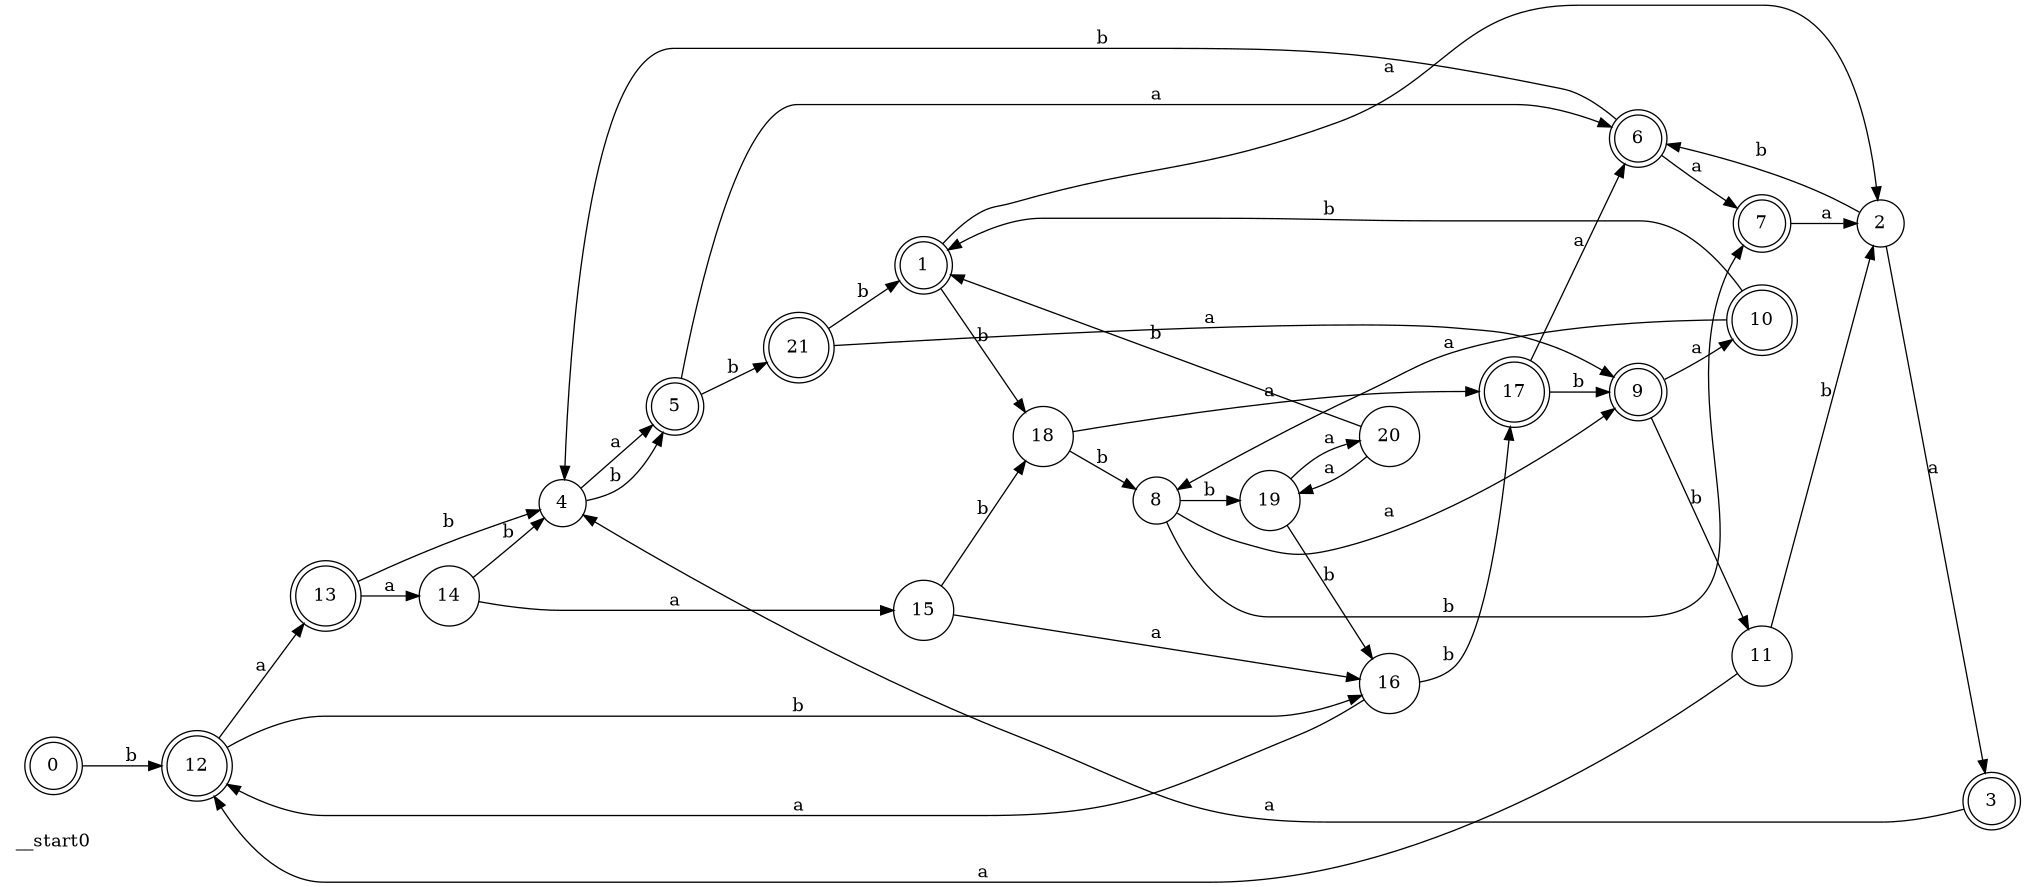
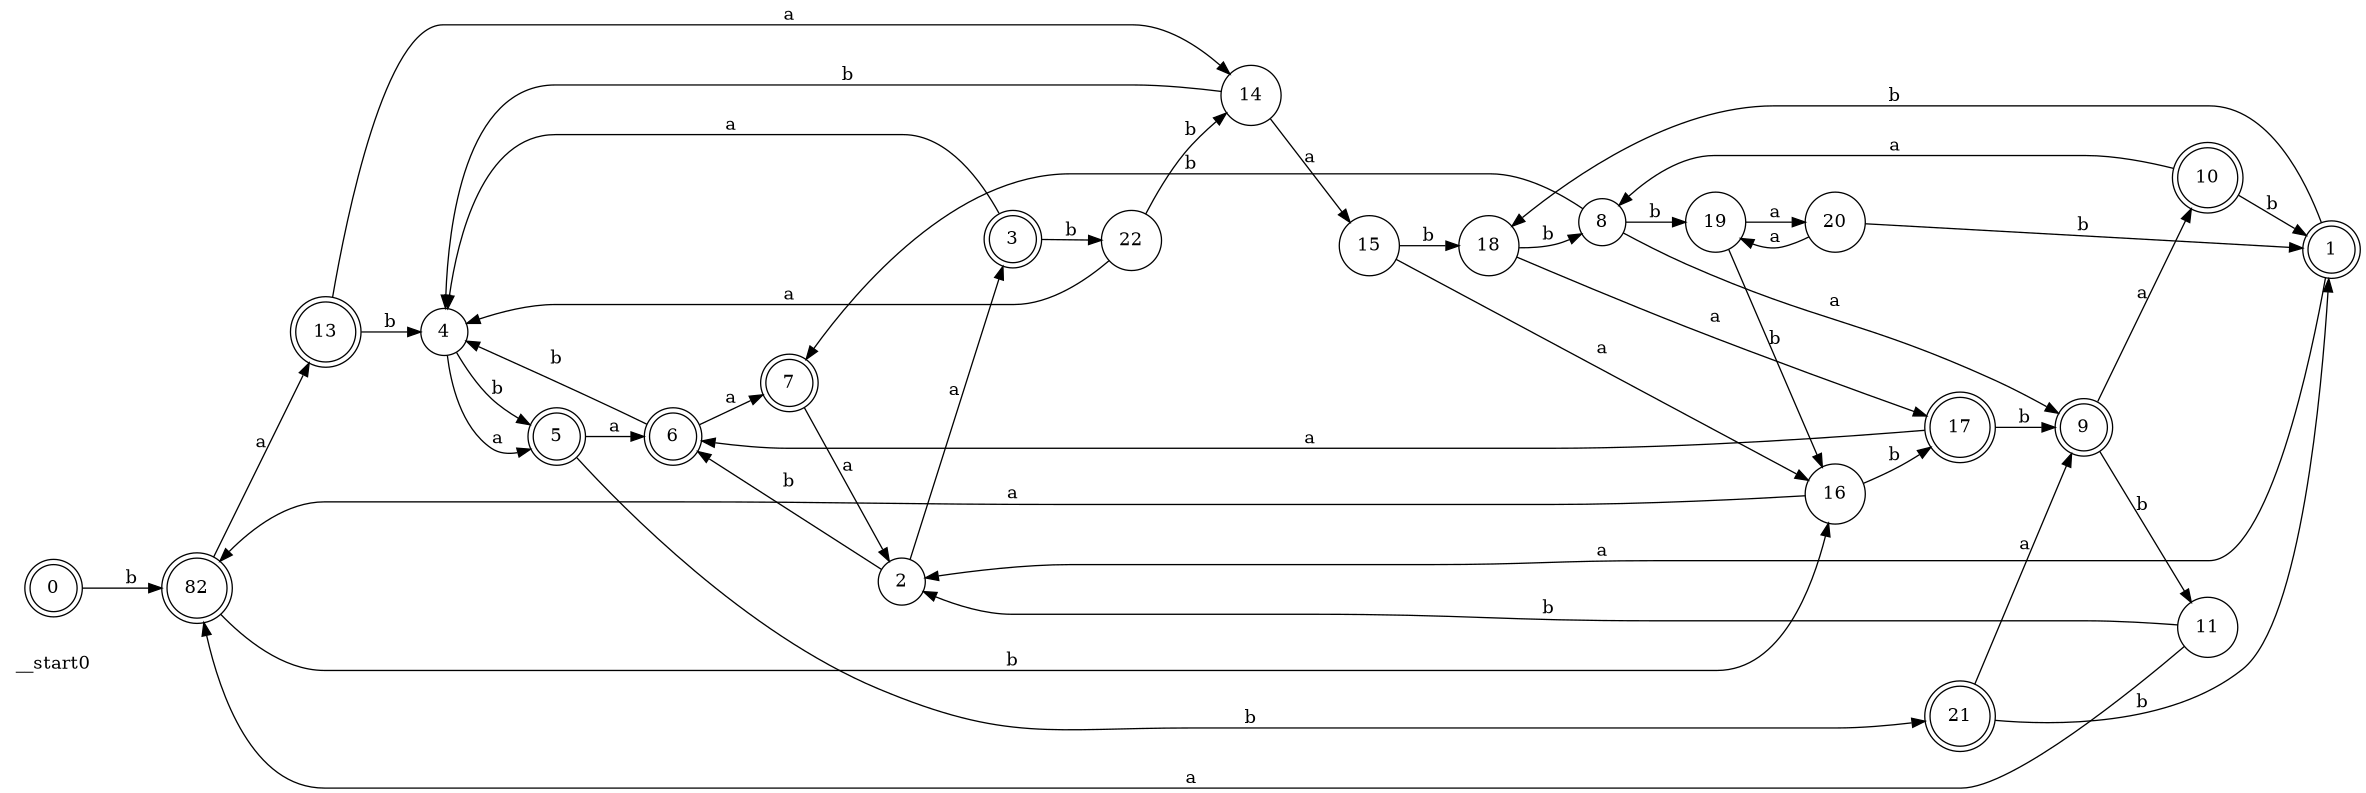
node "22": added
node "12": label "12" -> "82"
